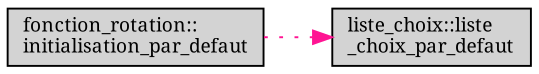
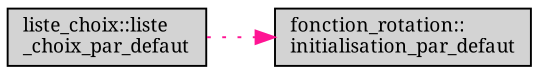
edge "fonction_rotation:: initialisation_par_defaut" -> "liste_choix::liste _choix_par_defaut": reversed
